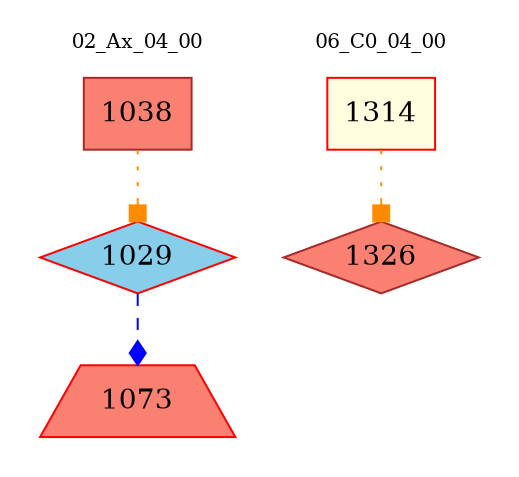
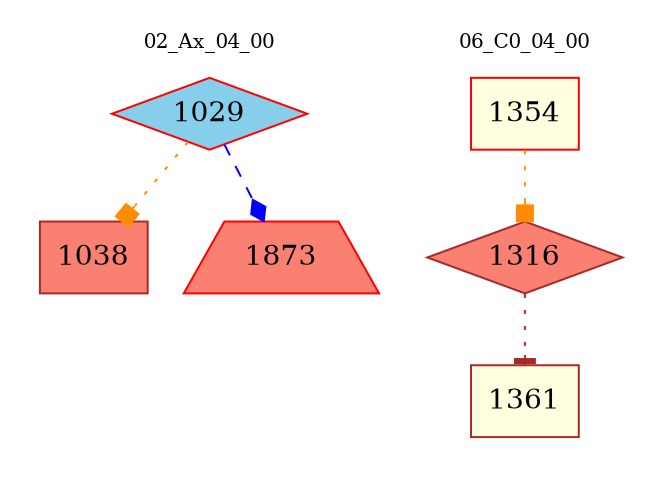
node "1314": label "1314" -> "1354"
edge "1038" -> "1029": reversed
node "1326": label "1326" -> "1316"
node "1073": label "1073" -> "1873"
node "1361": added
